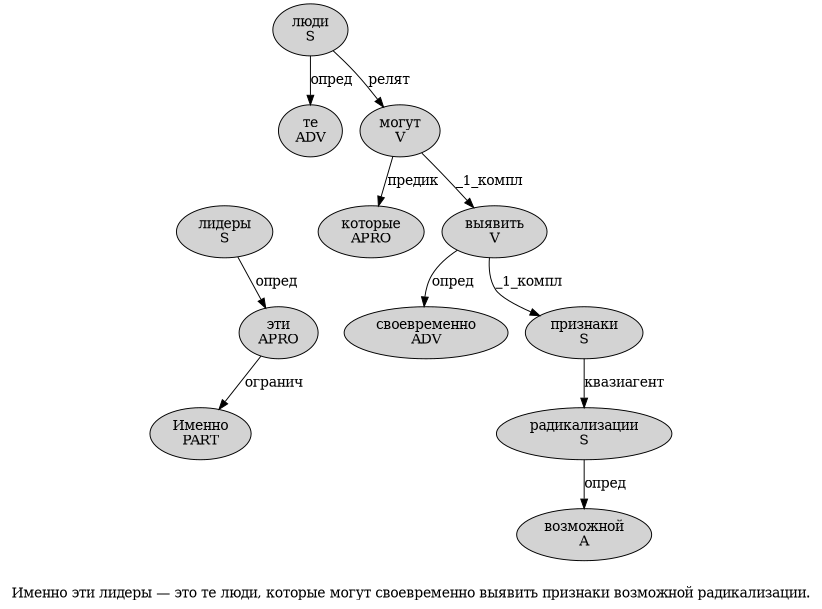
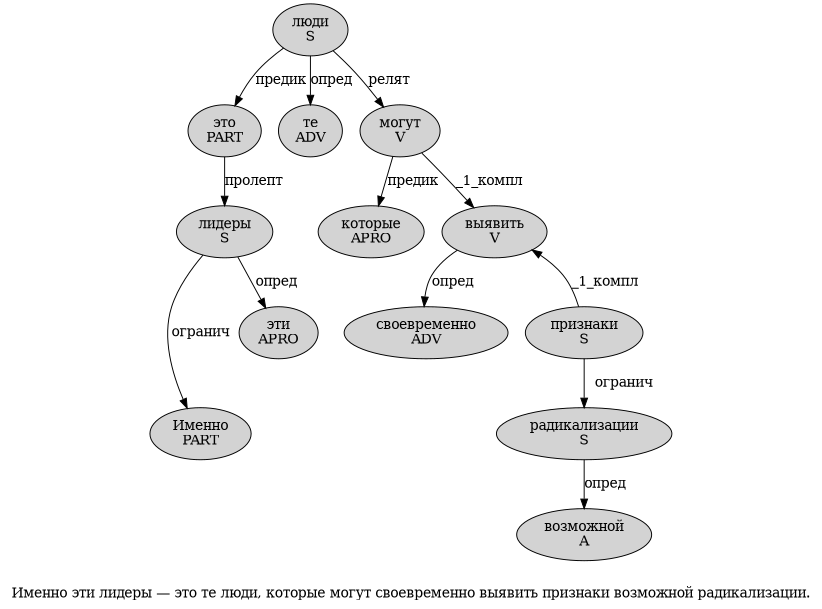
node "это PART": added
edge "выявить V" -> "признаки S": reversed
edge "эти APRO" -> "Именно PART": now "лидеры S" -> "Именно PART"
edge "признаки S" -> "радикализации S": label "квазиагент" -> "огранич"
